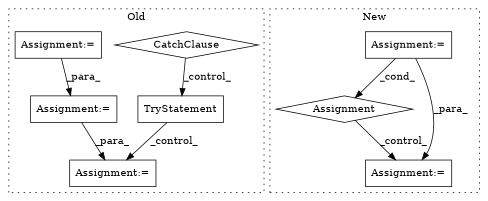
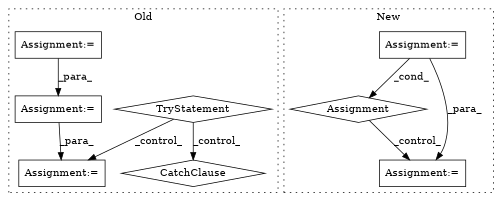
edge "CatchClause" -> "TryStatement": reversed
node "TryStatement": shape box -> diamond
